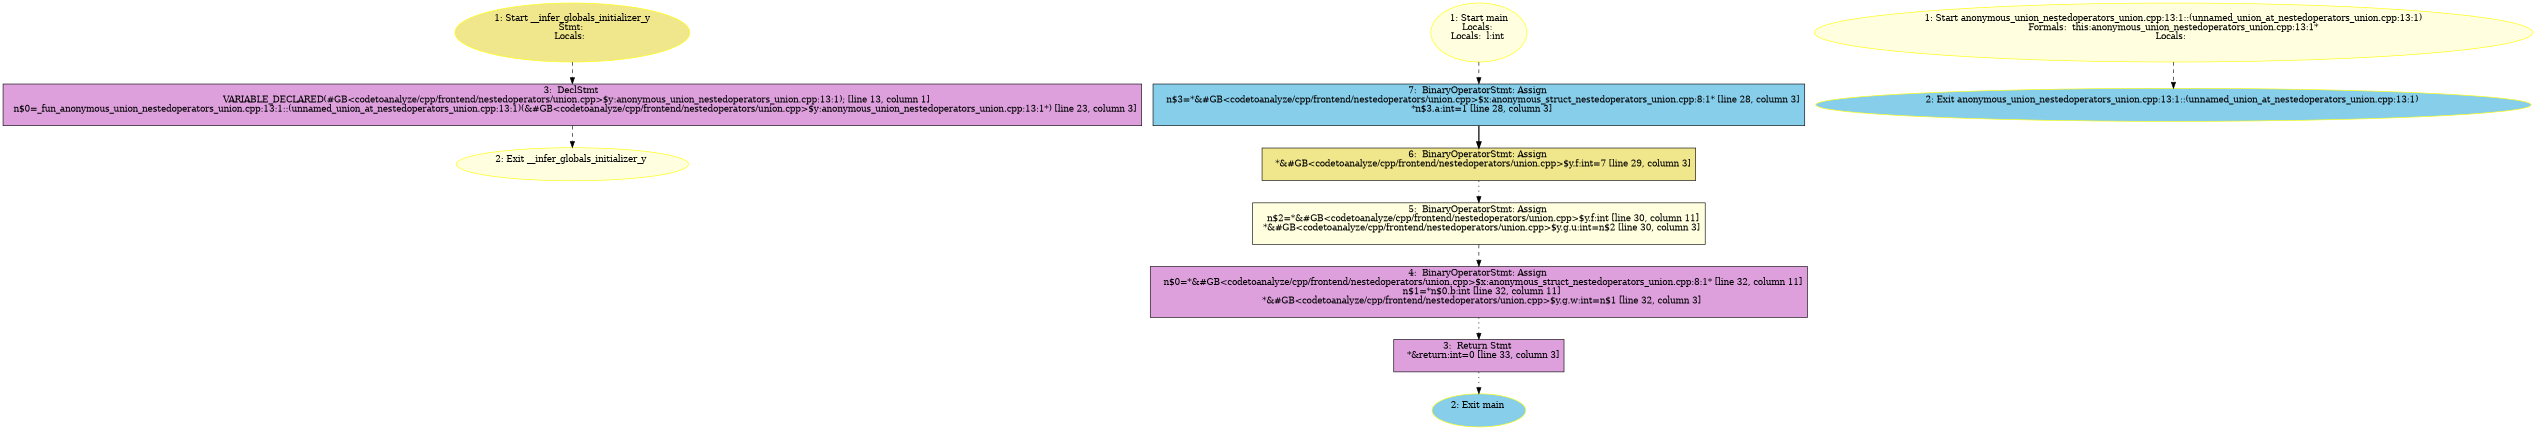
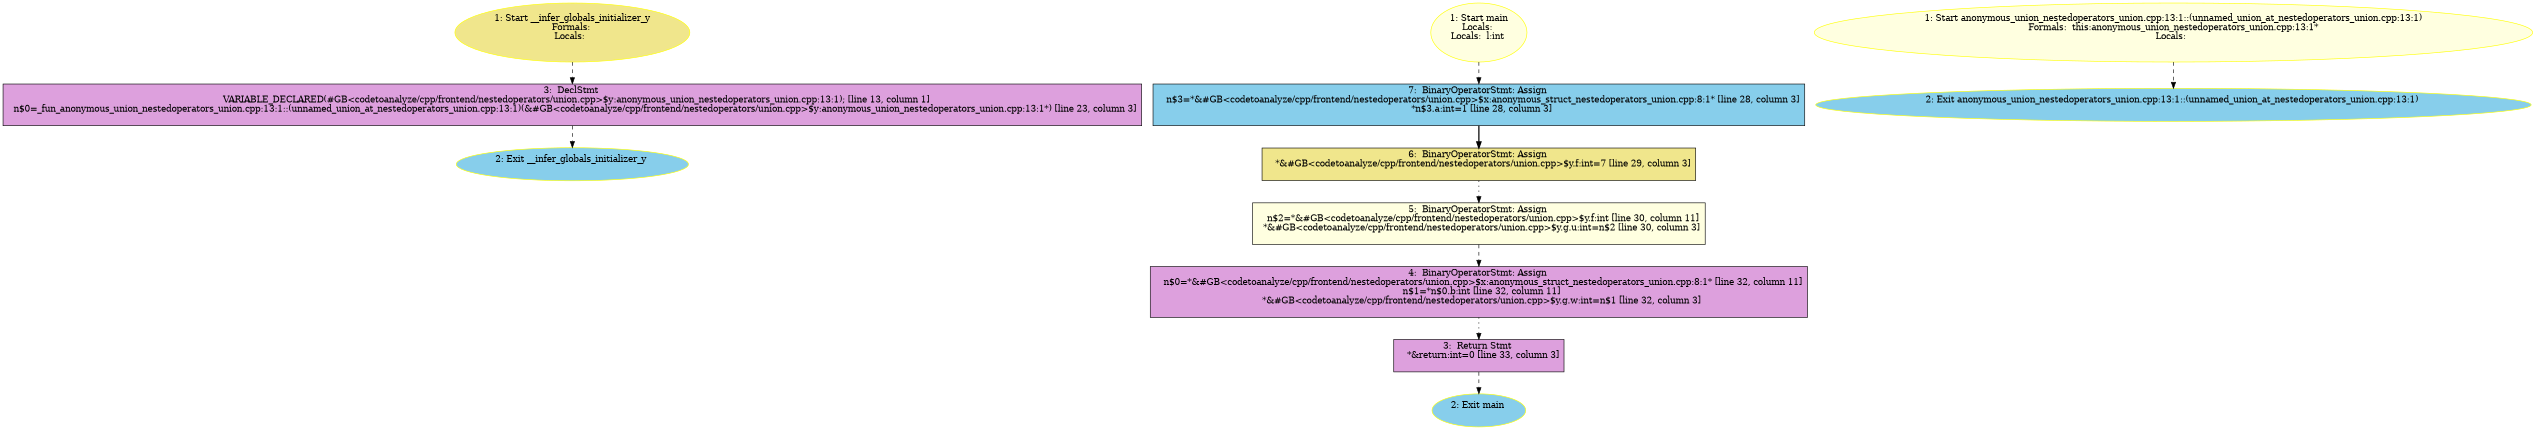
node "1: Start __infer_globals_initializer_y Stmt: Locals:": label "1: Start __infer_globals_initializer_y Stmt: Locals:" -> "1: Start __infer_globals_initializer_y Formals: Locals:"
node "2: Exit __infer_globals_initializer_y": fillcolor lightyellow -> skyblue
edge "3:  Return Stmt *&return:int=0 [line 33, column 3]" -> "2: Exit main": style dotted -> dashed
